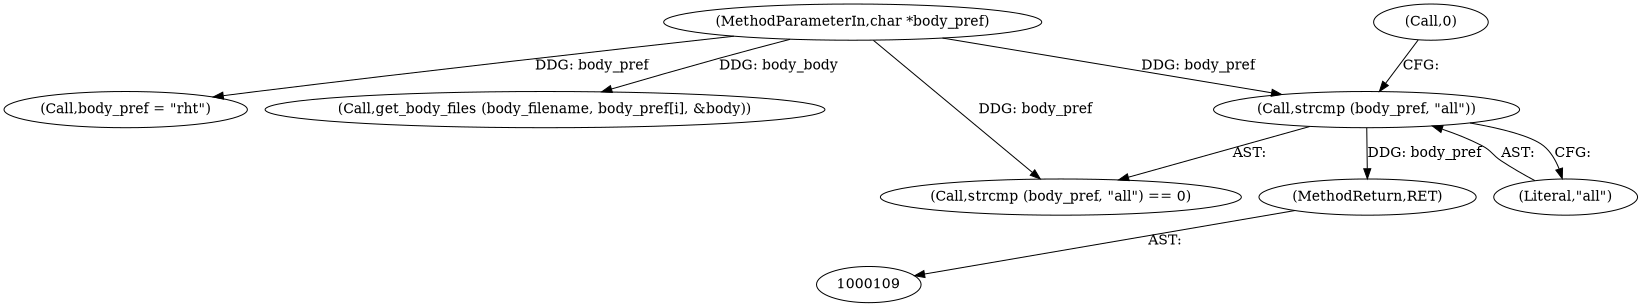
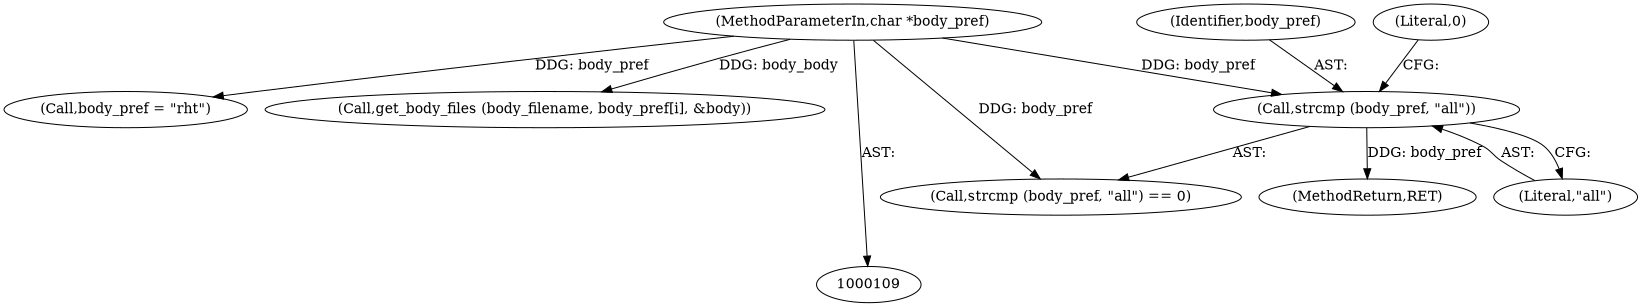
node "(Identifier,body_pref)": added
node "(Call,0)": label "(Call,0)" -> "(Literal,0)"
edge "(MethodReturn,RET)" -> "1000109": now "(MethodParameterIn,char *body_pref)" -> "1000109"
